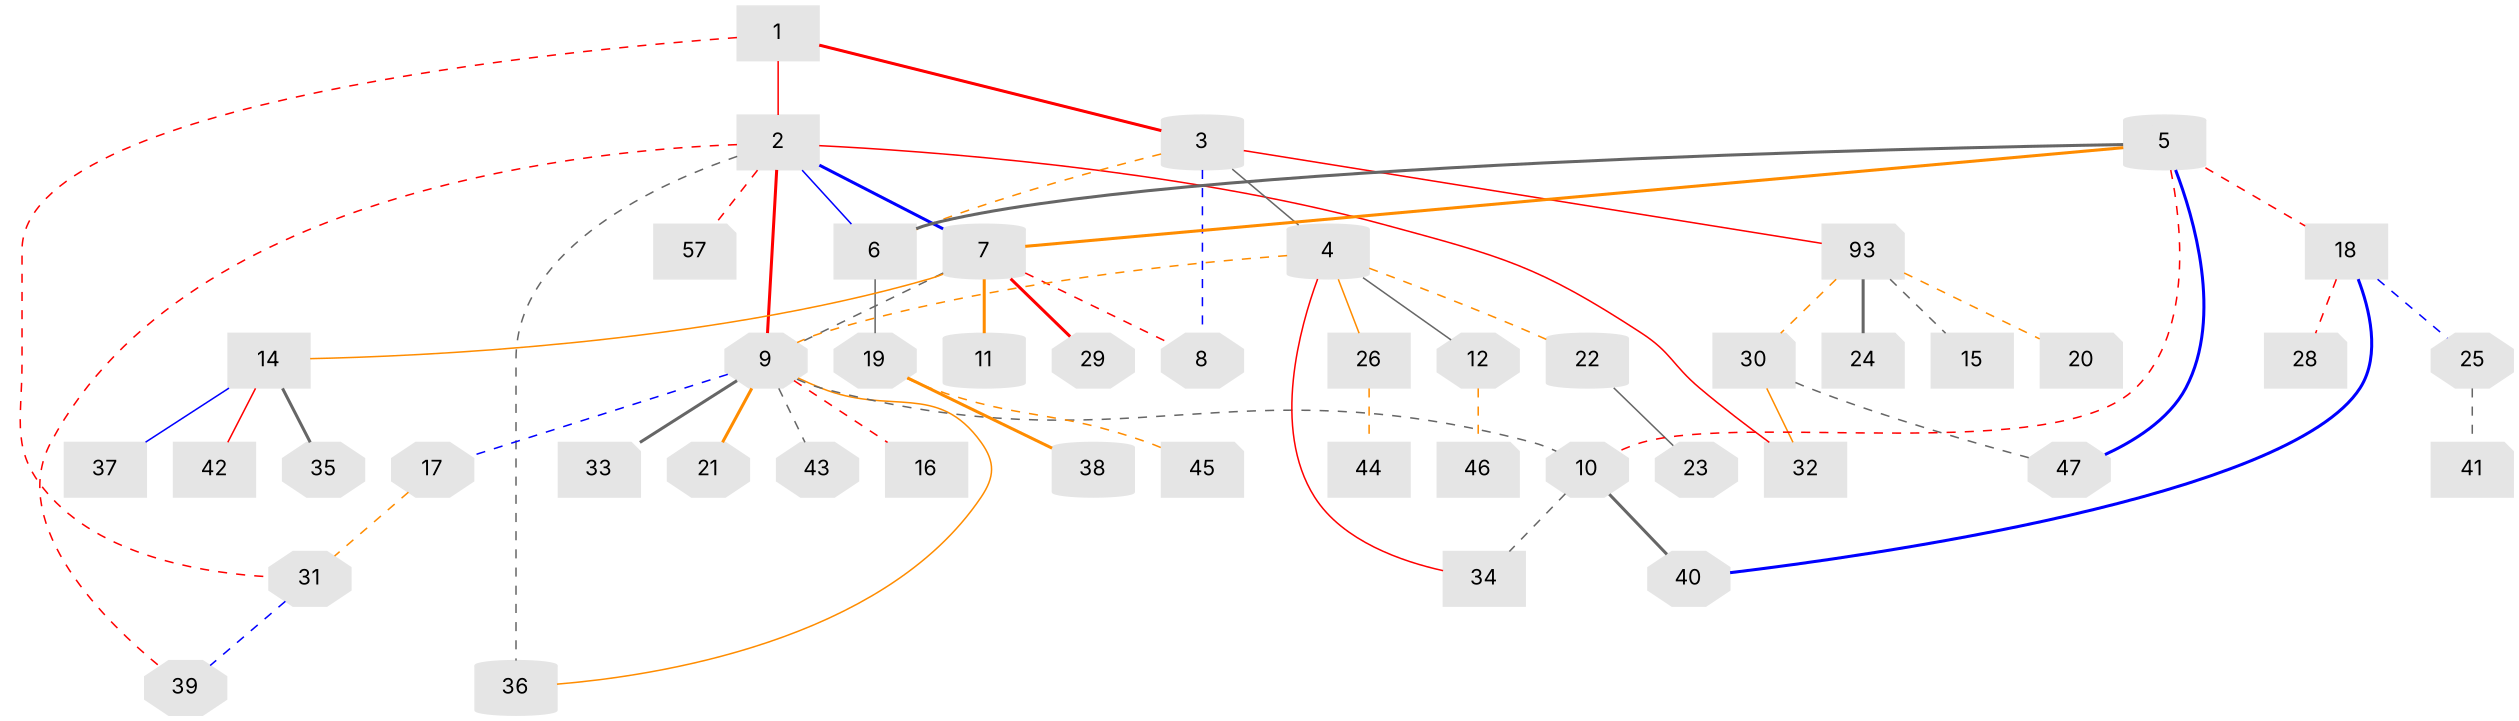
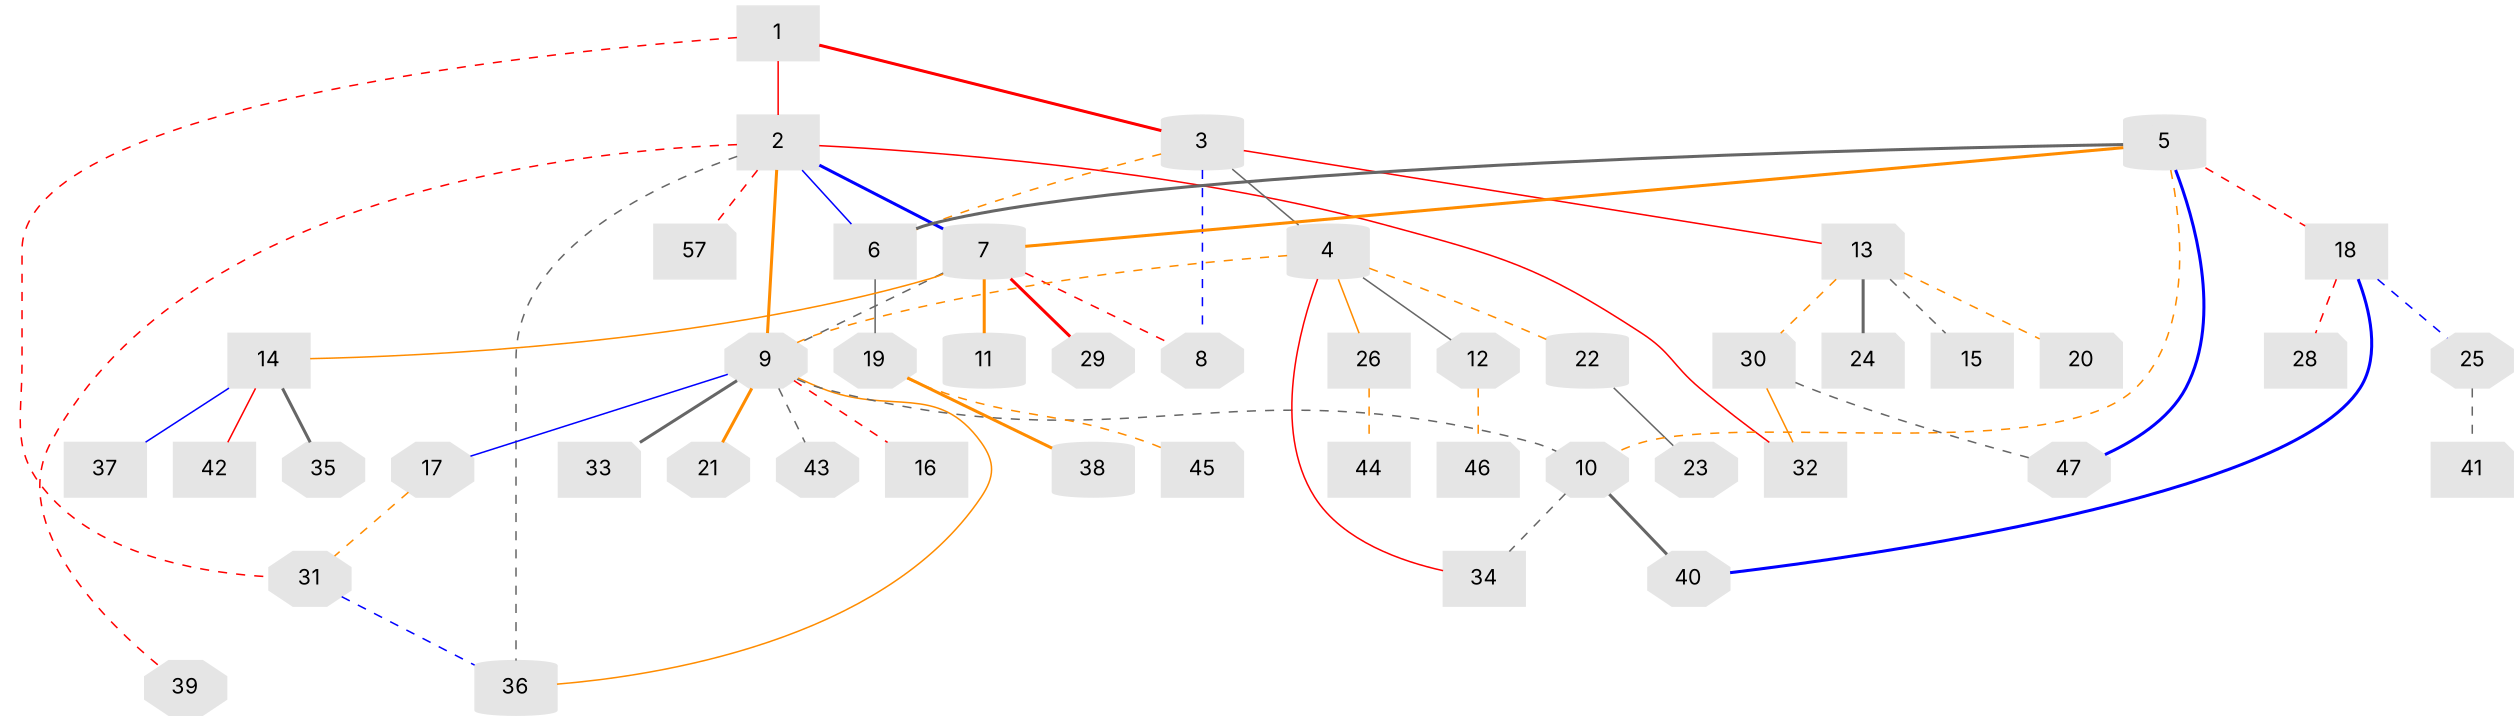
edge "2" -- "9": color red -> darkorange
node "93": label "93" -> "13"
edge "9" -- "17": style dashed -> solid
edge "5" -- "10": color red -> darkorange
edge "31" -- "39": now "31" -- "36"
